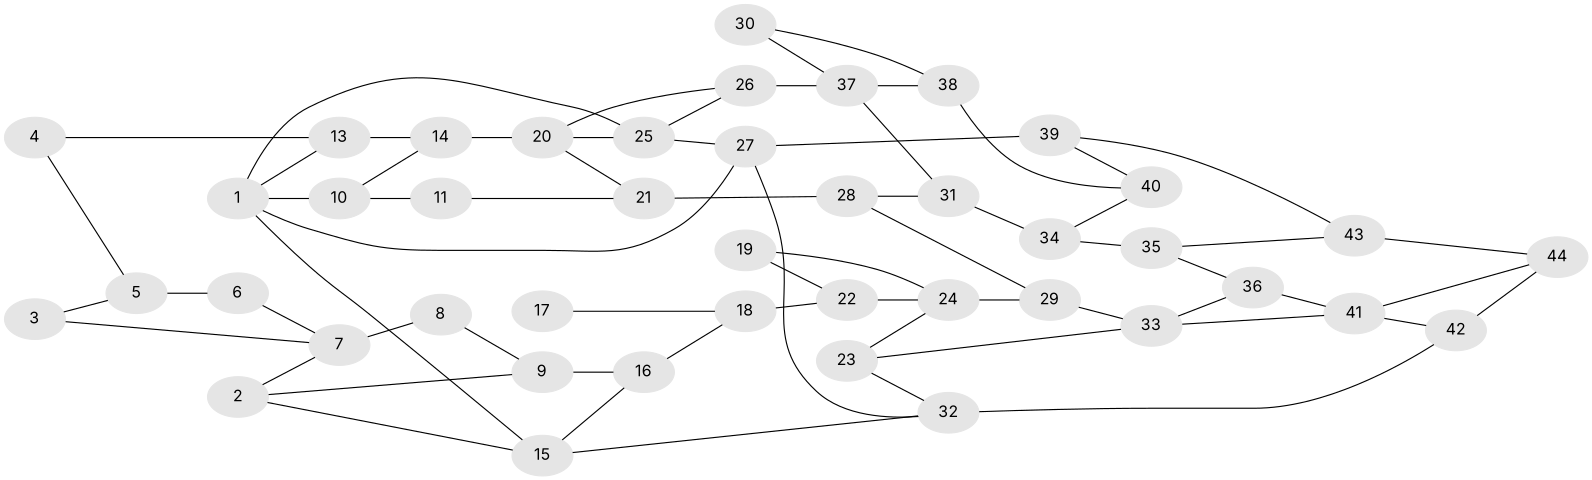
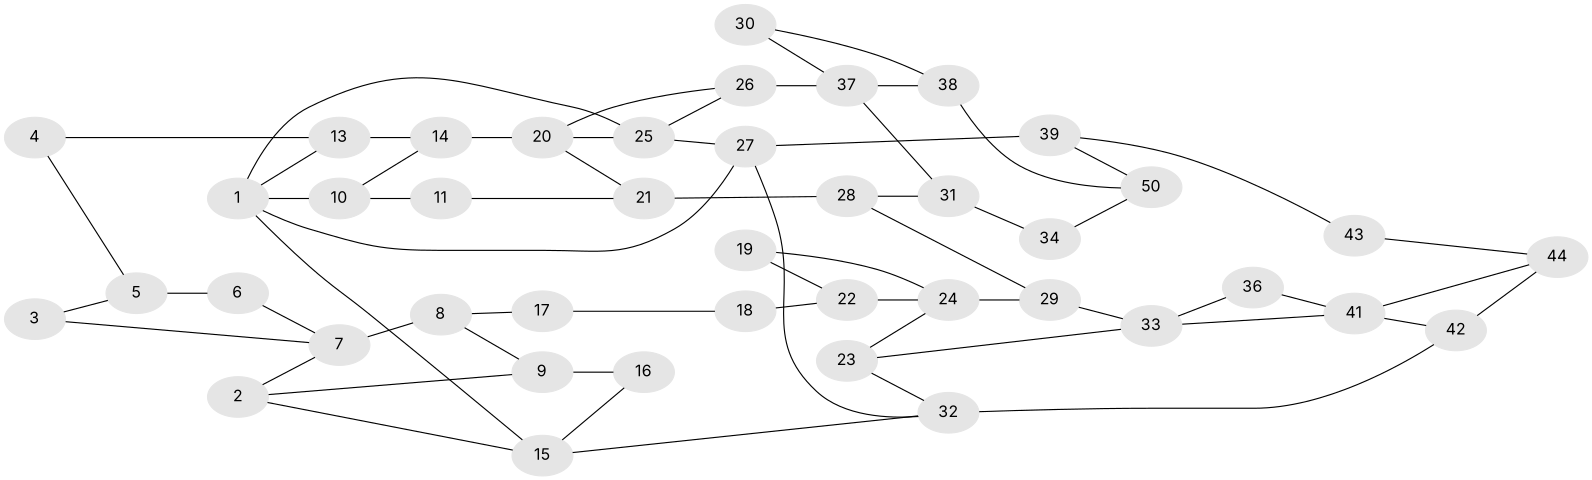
node "40": label "40" -> "50"
node "35": removed
edge "17" -- "8": added
edge "18" -- "16": removed
